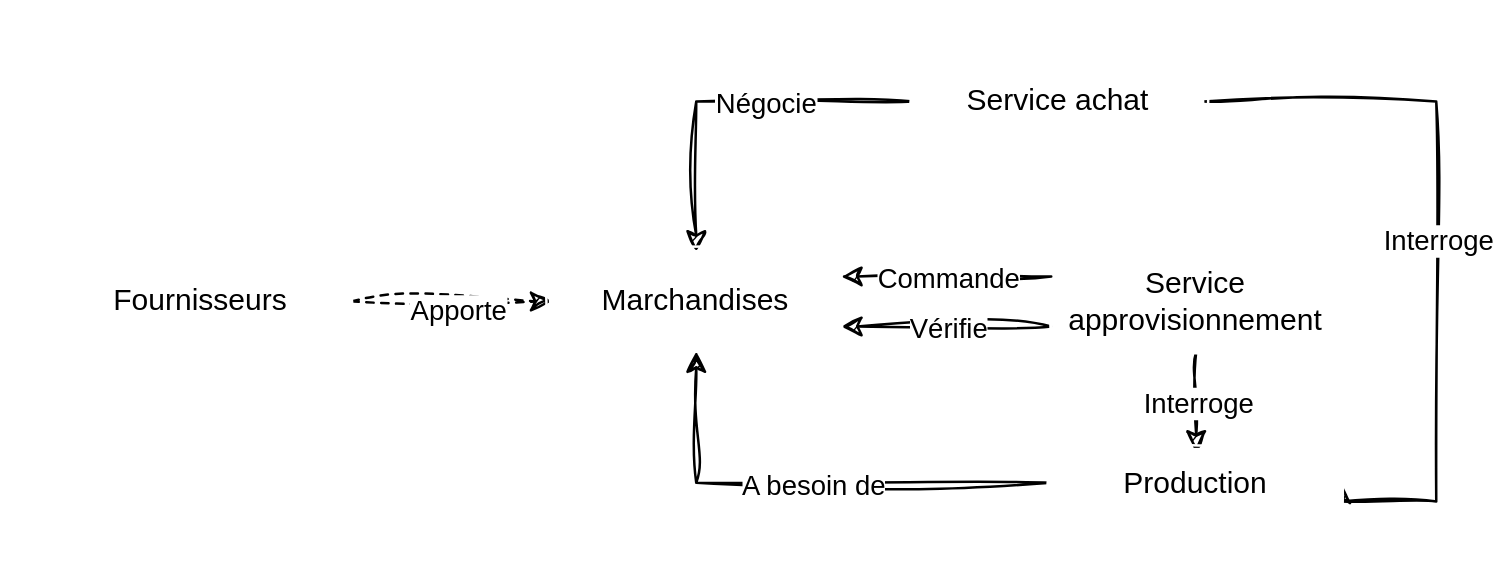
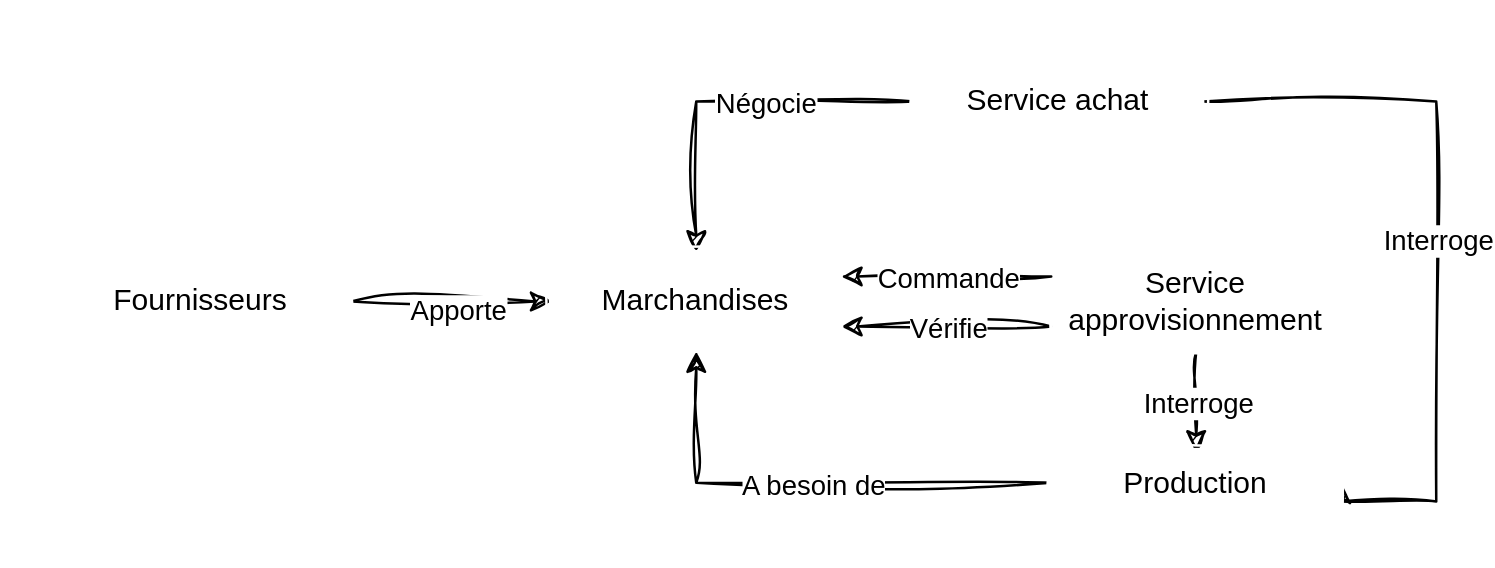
edge "Fournisseurs" -> "Marchandises": style dashed -> solid
